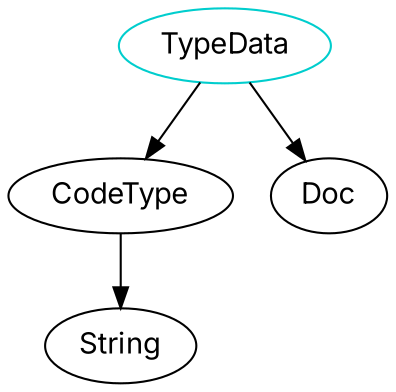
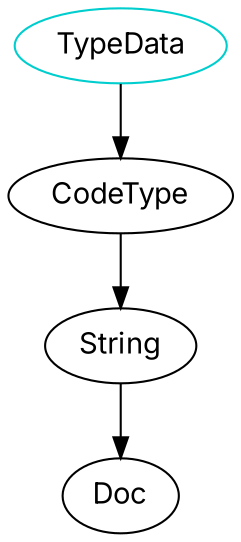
edge "TypeData" -> "Doc": now "String" -> "Doc"
